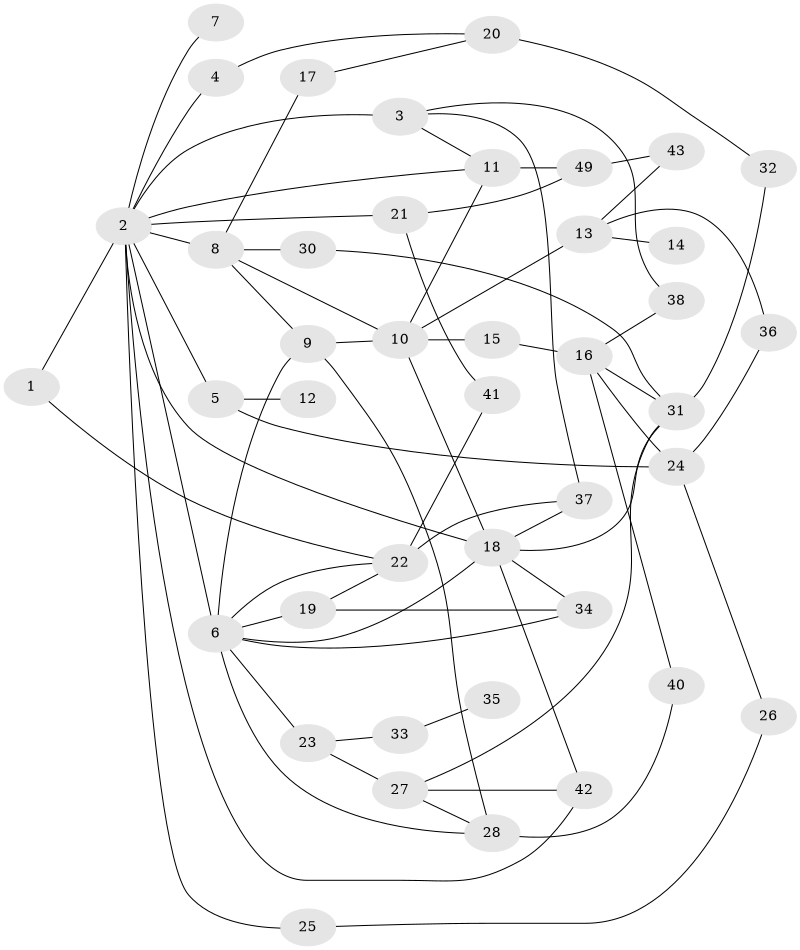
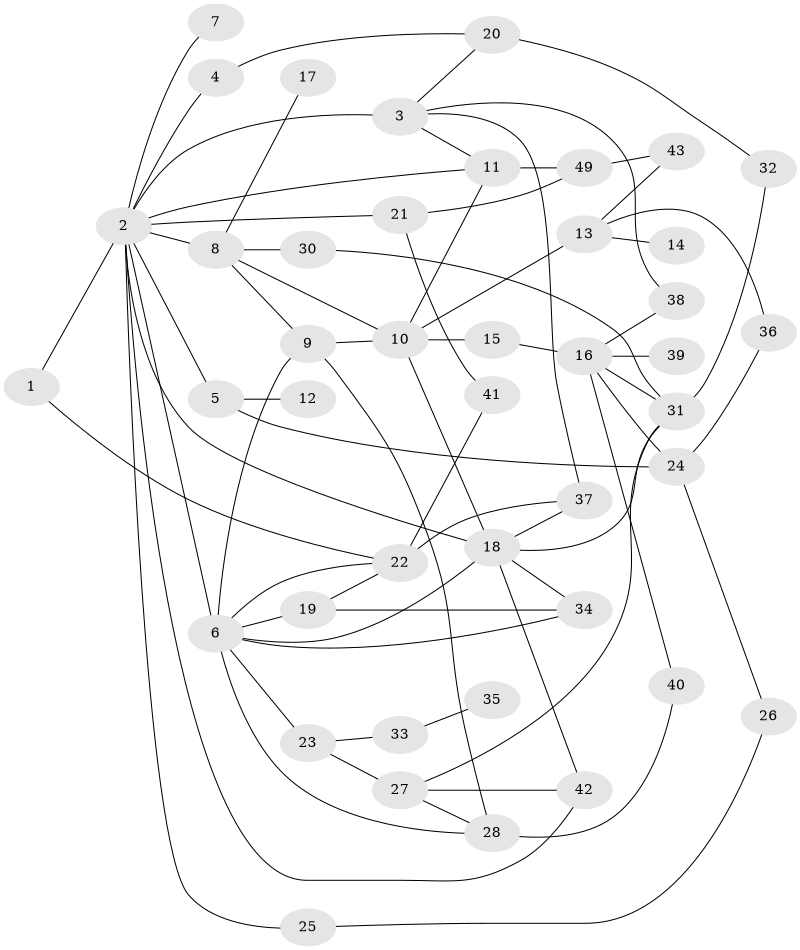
edge "20" -- "17": now "20" -- "3"
node "39": added
